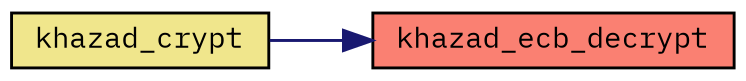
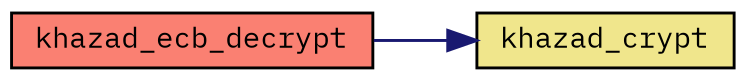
edge "khazad_crypt" -> "khazad_ecb_decrypt": reversed
